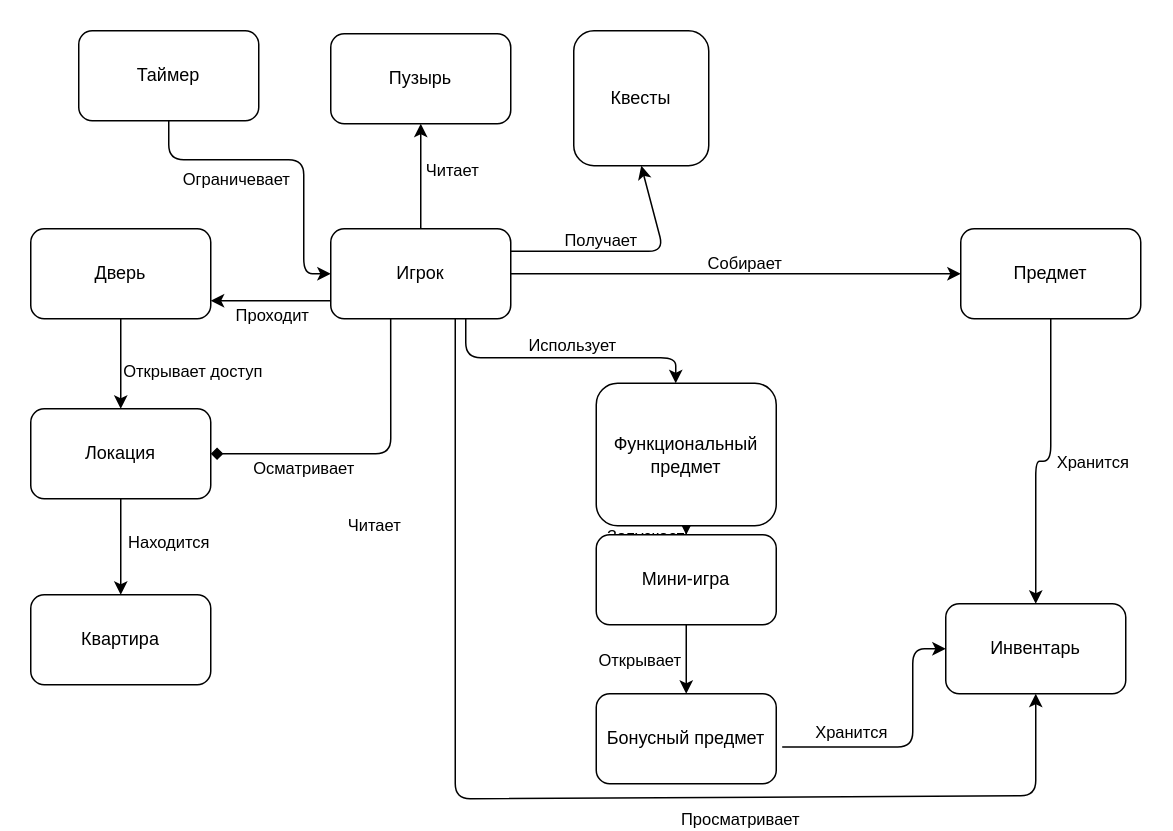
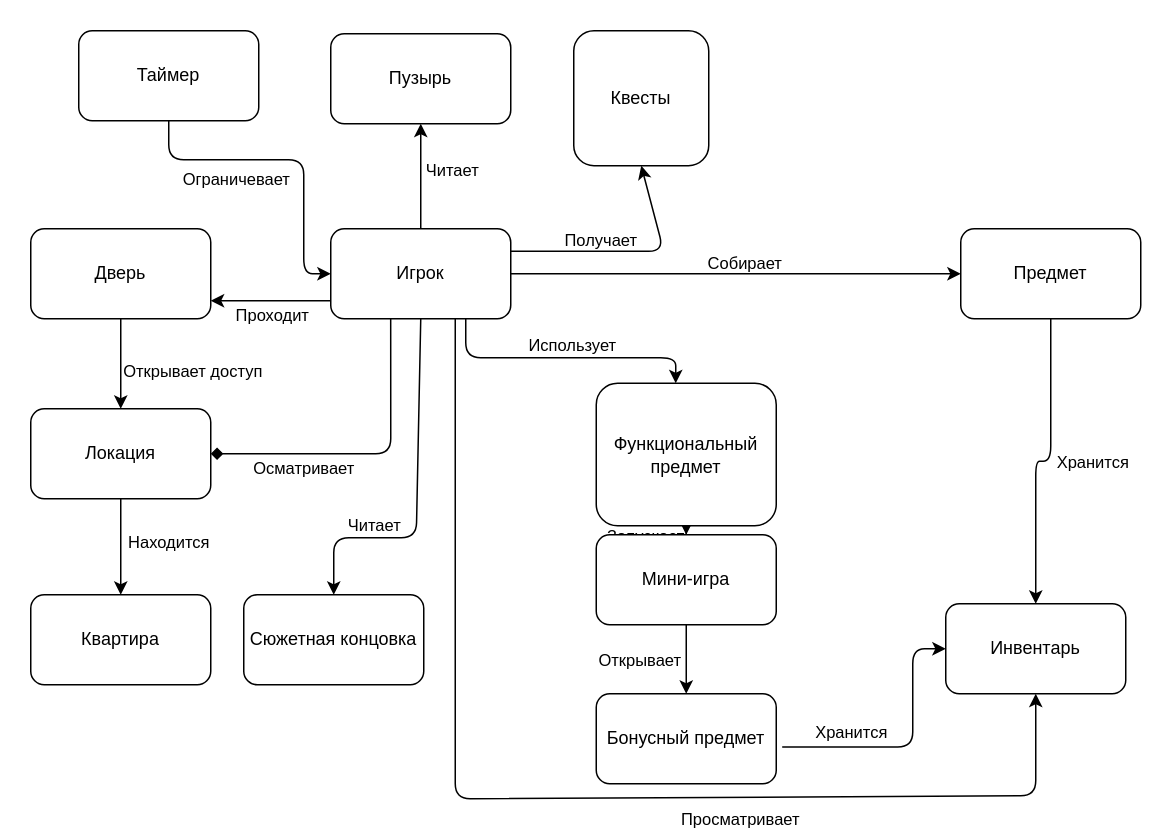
edge "Игрок" -> "Сюжетная концовка": added
node "Сюжетная концовка": added
